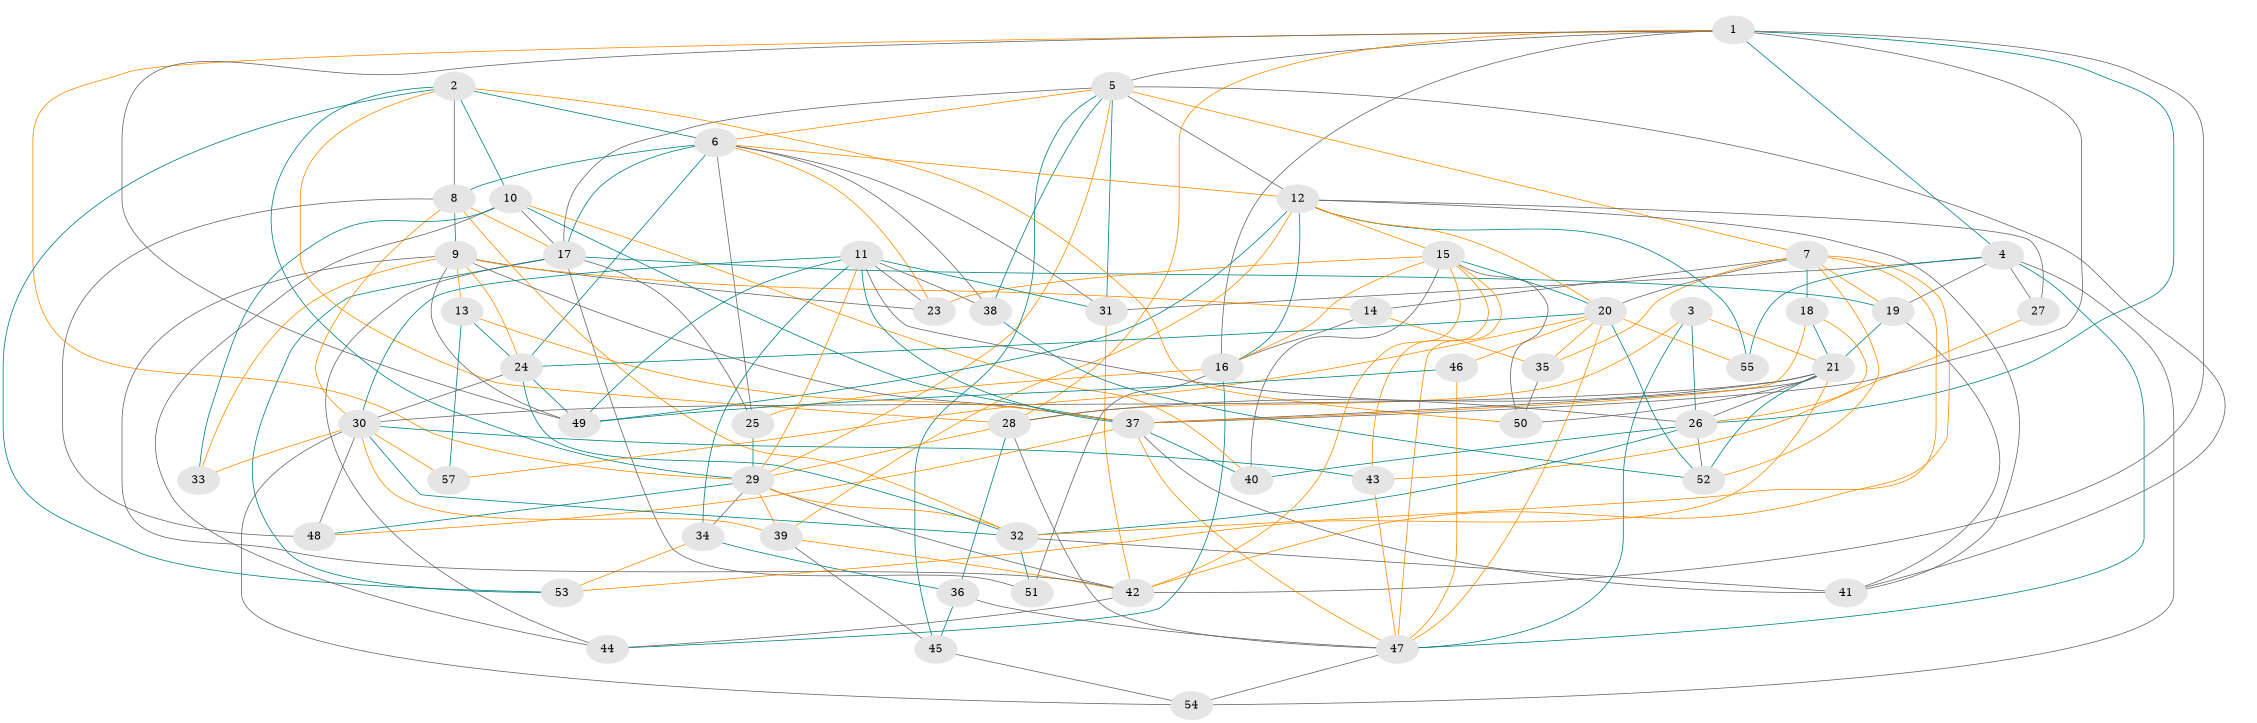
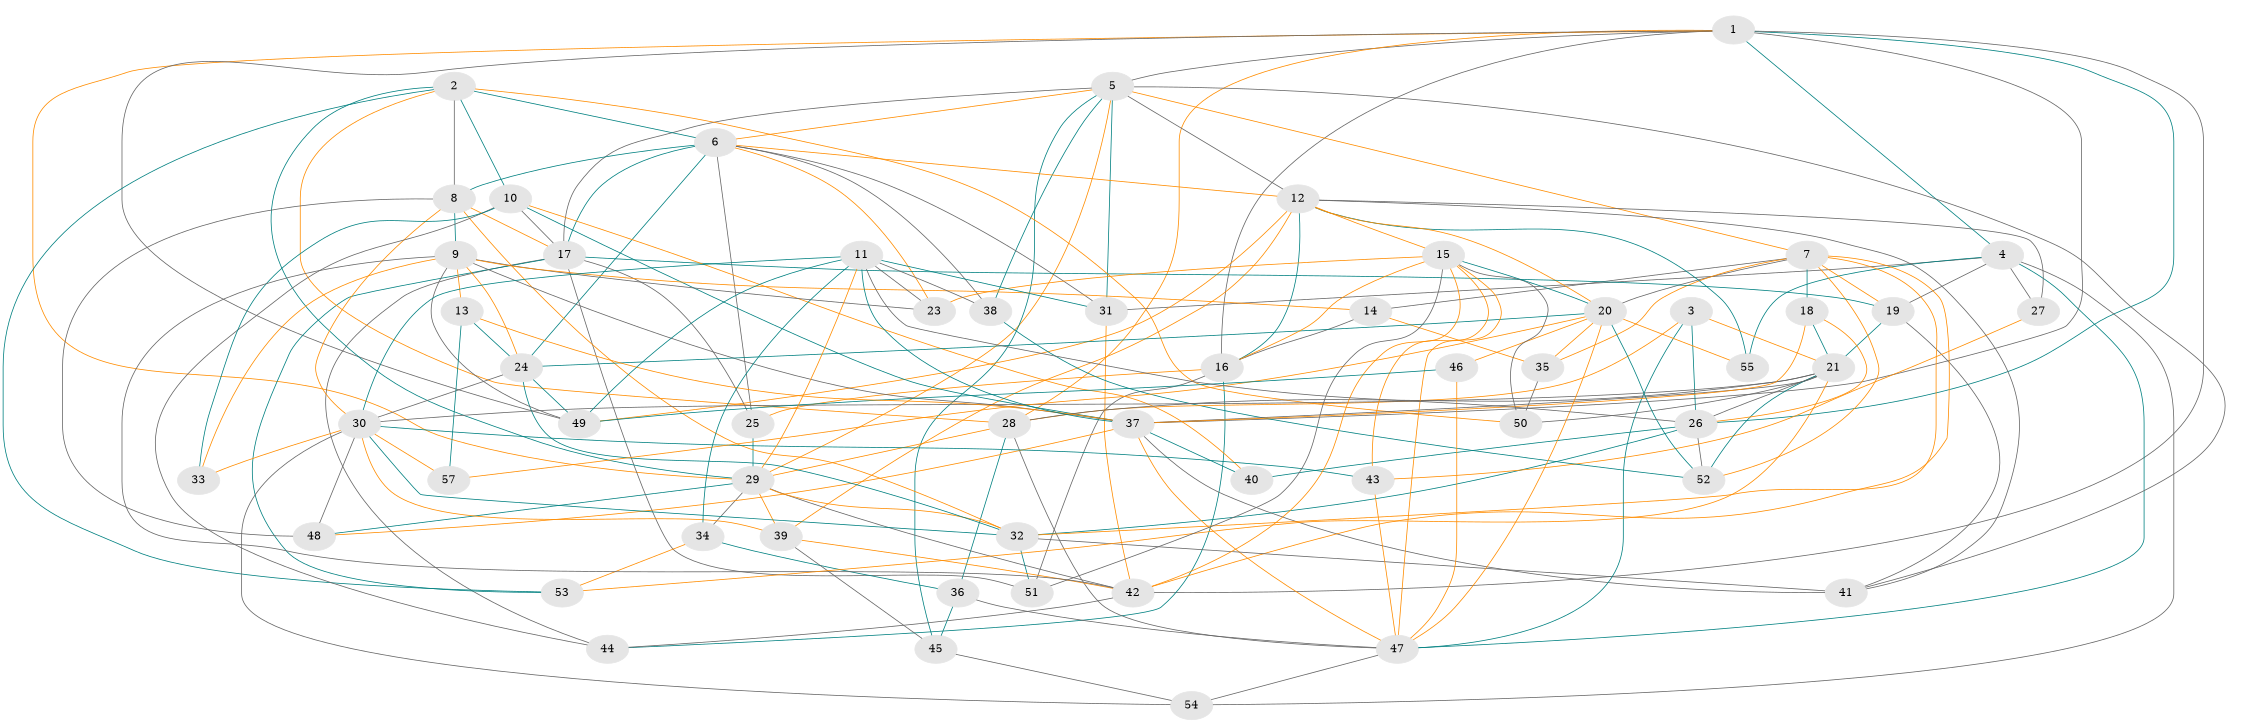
edge "15" -- "40": now "15" -- "51"
edge "12" -- "49": color teal -> darkorange
